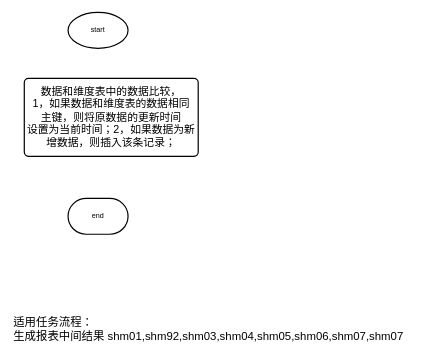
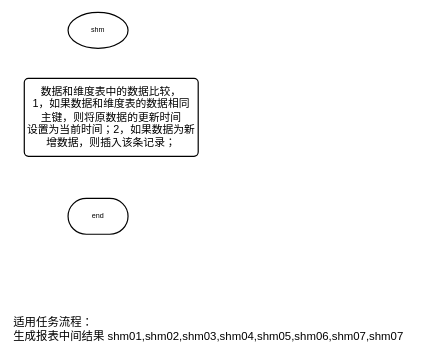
node "start": label "start" -> "shm"
node "适用任务流程： 生成报表中间结果 shm01,shm92,shm03,shm04,shm05,shm06,shm07,shm07": label "适用任务流程： 生成报表中间结果 shm01,shm92,shm03,shm04,shm05,shm06,shm07,shm07" -> "适用任务流程： 生成报表中间结果 shm01,shm02,shm03,shm04,shm05,shm06,shm07,shm07"
